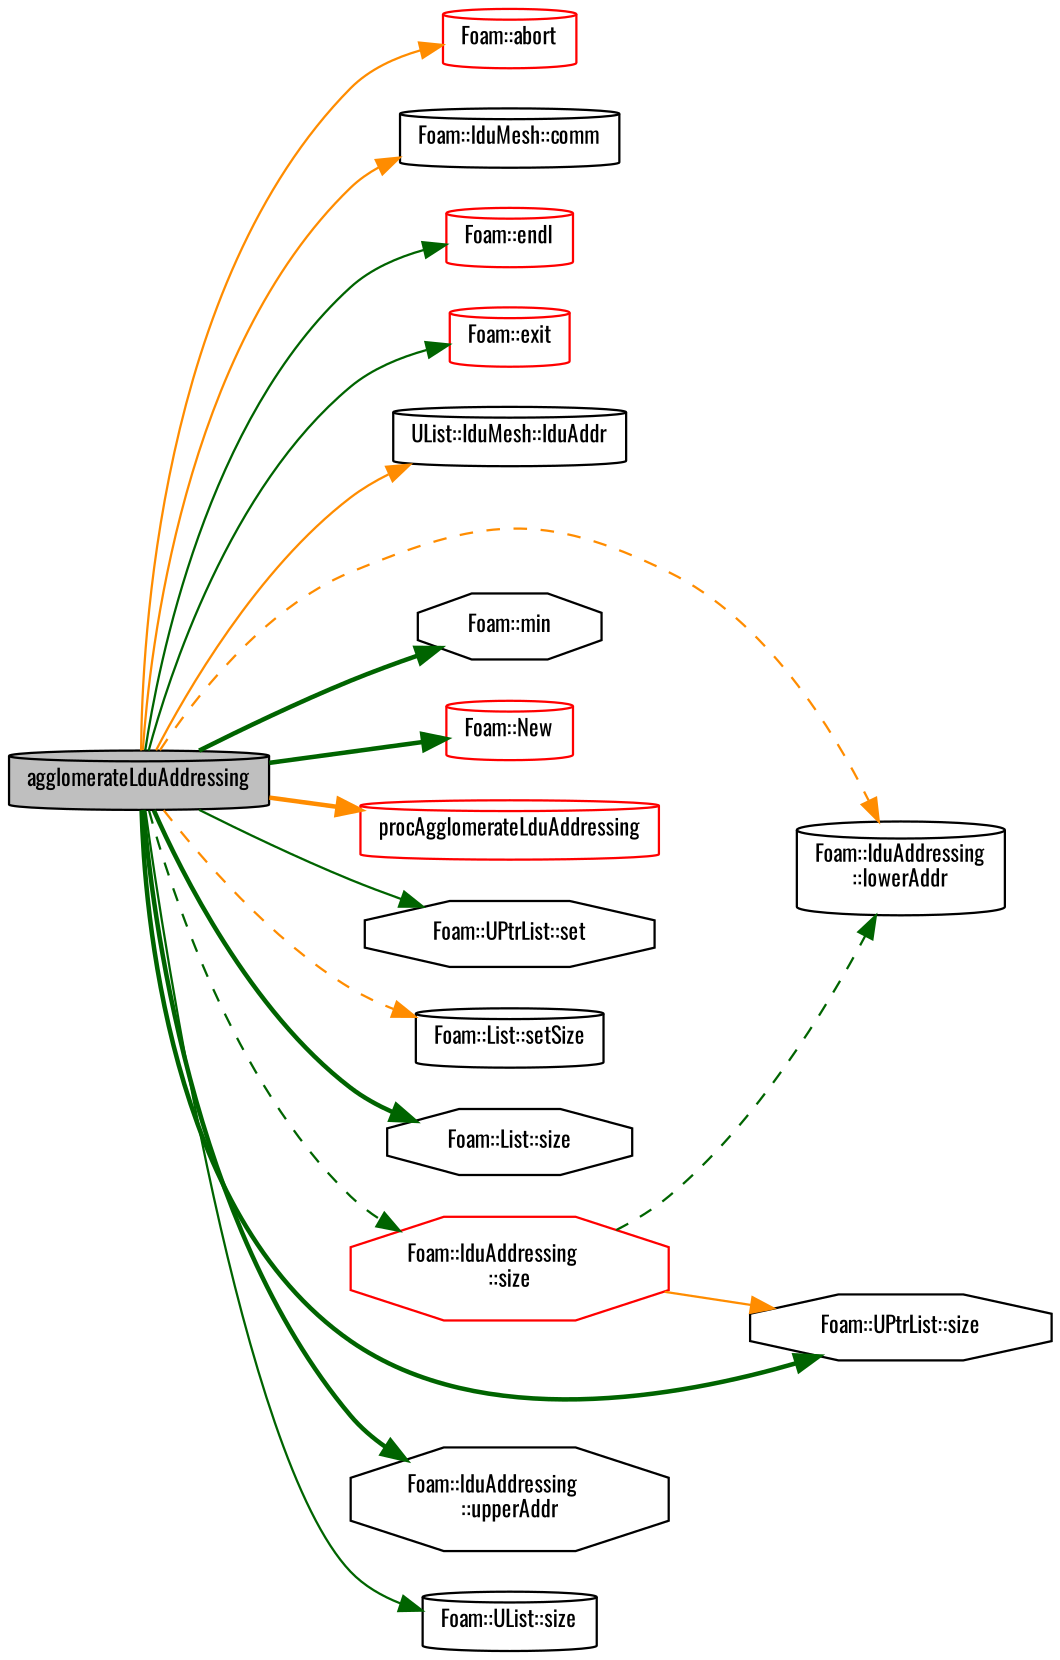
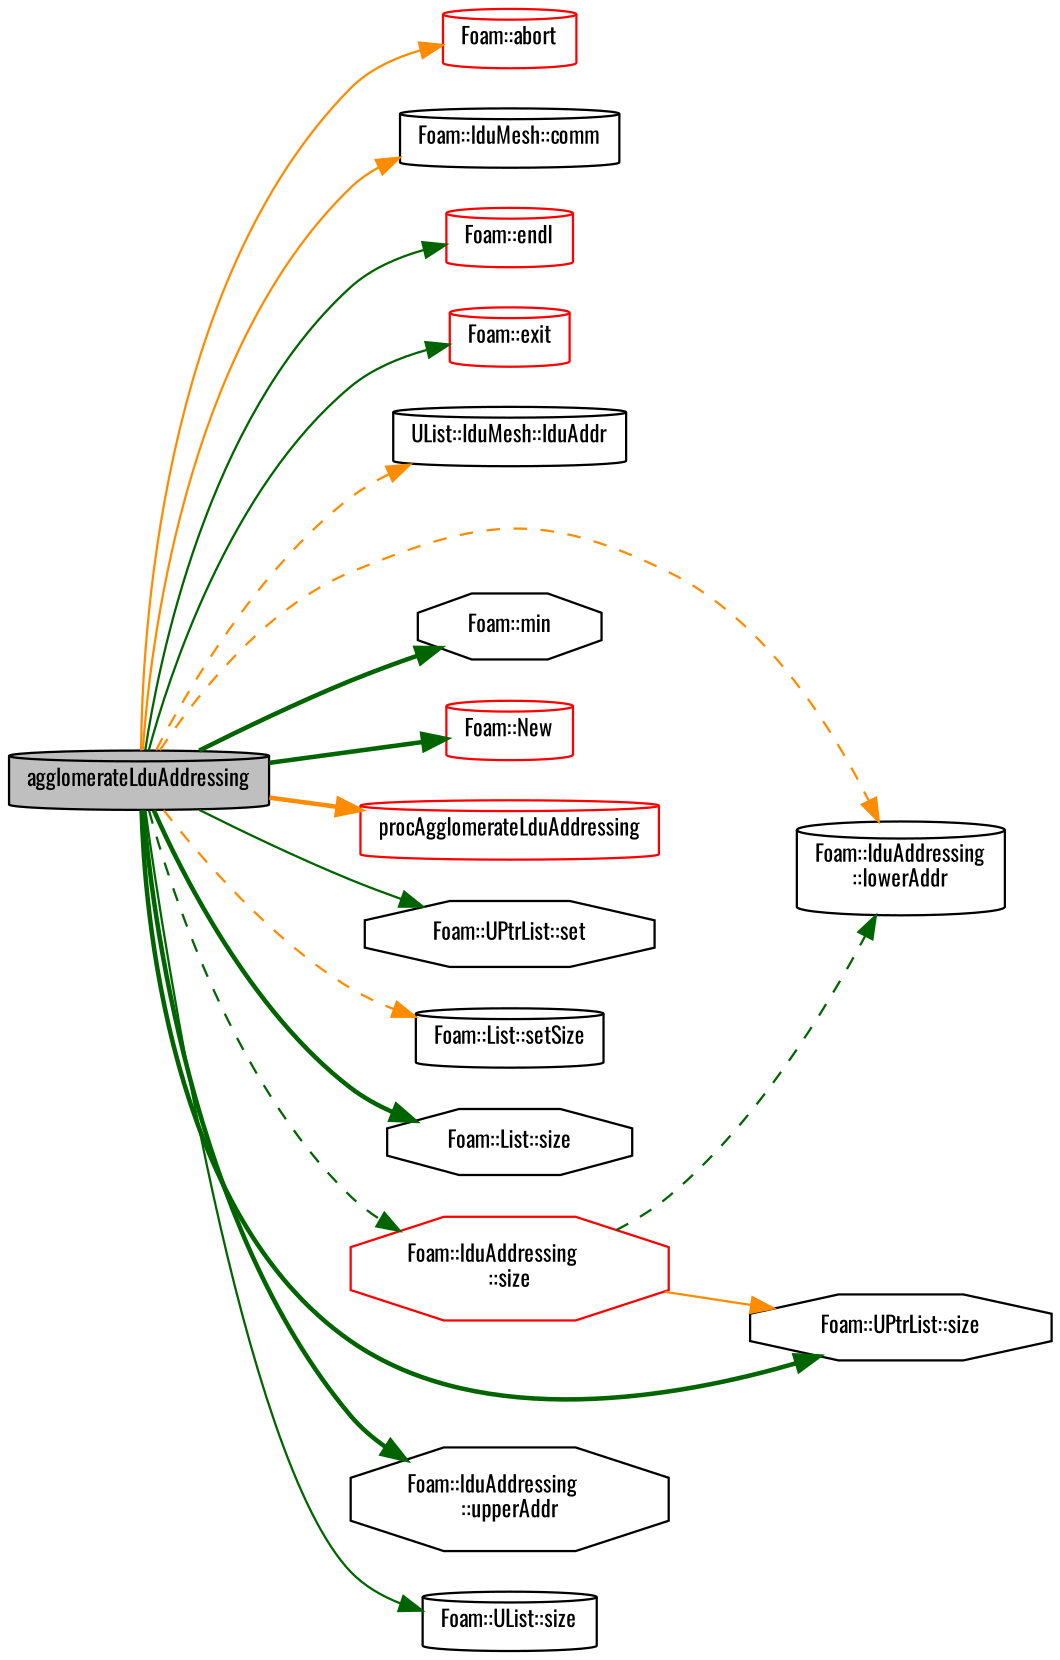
edge "agglomerateLduAddressing" -> "UList::lduMesh::lduAddr": style solid -> dashed
